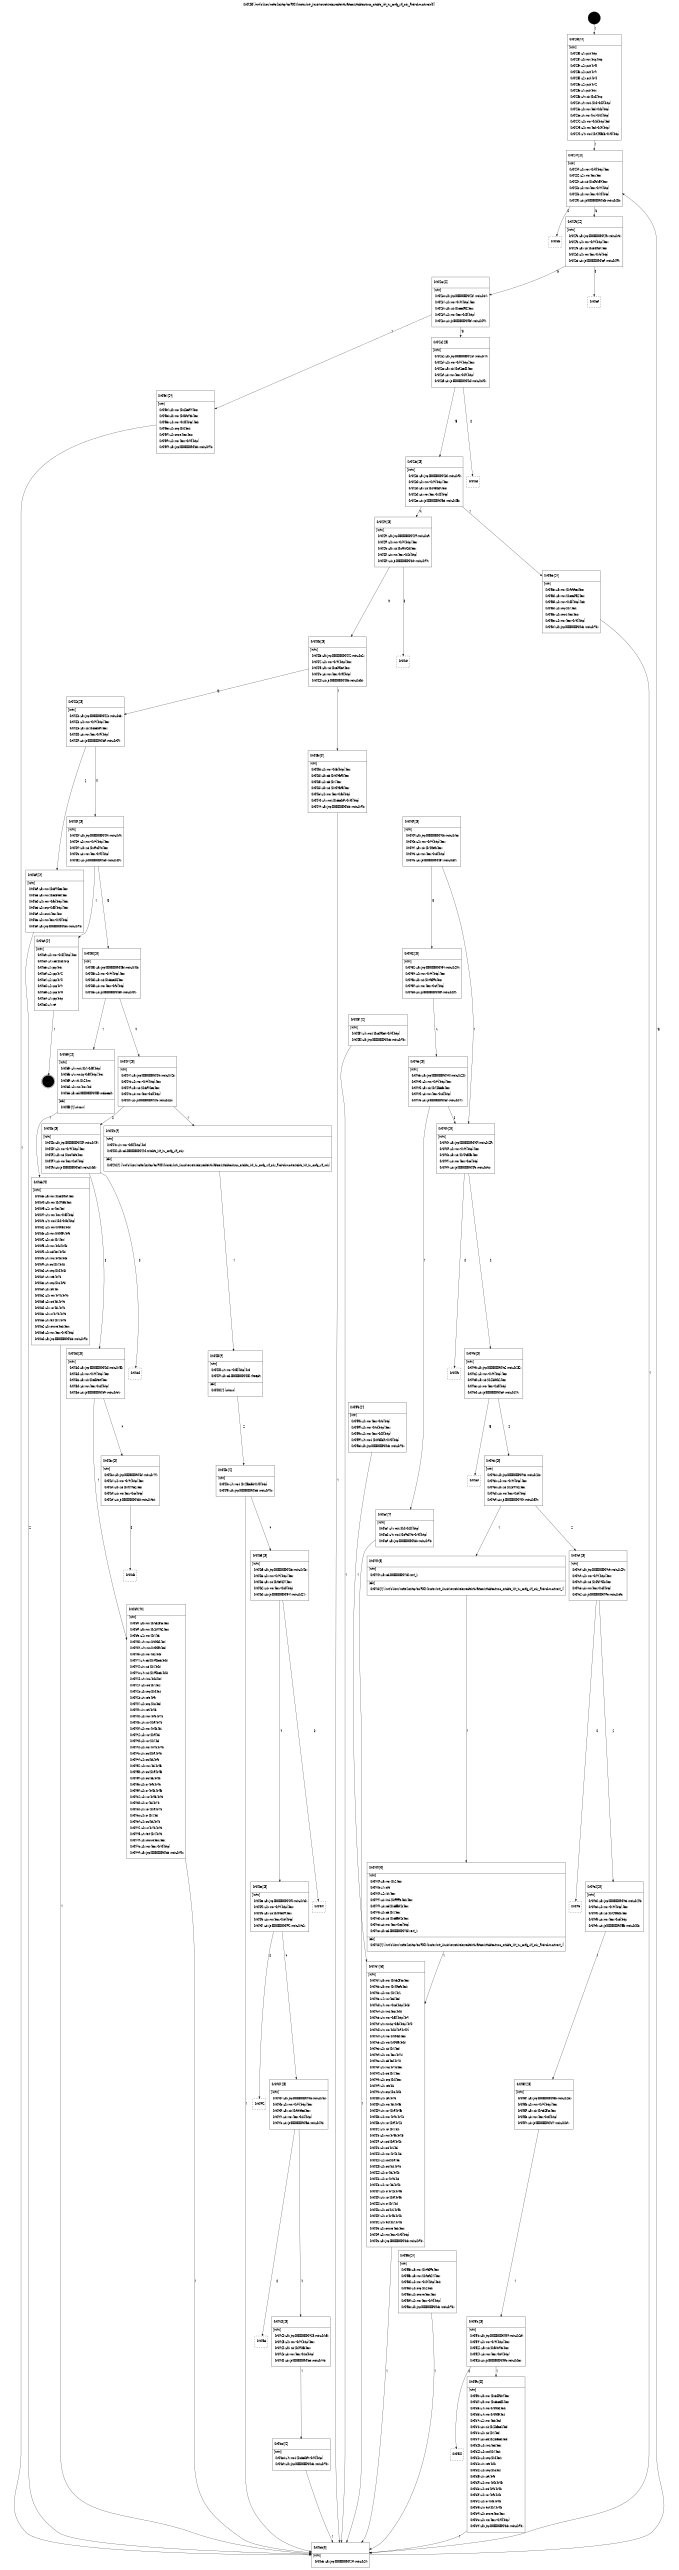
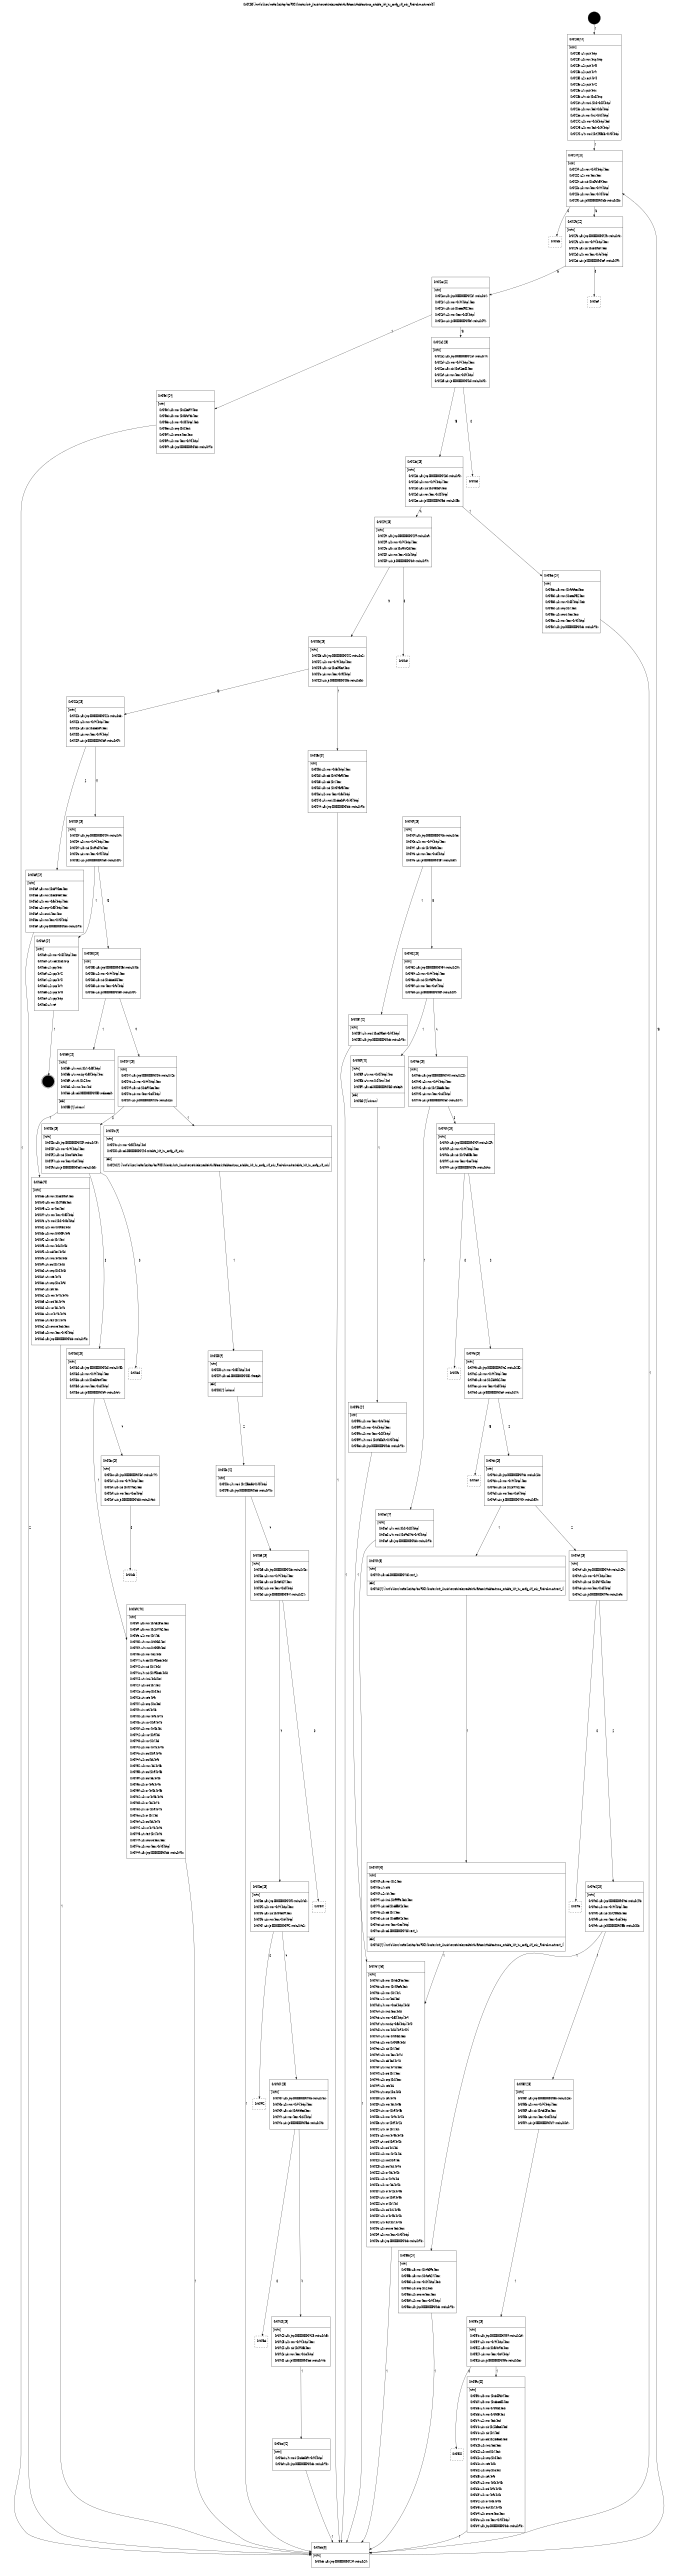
edge "0x401439 [25]" -> "0x401484 [25]": now "0x401439 [25]" -> "0x401851 [12]"
node "0x401589 [13]": added
edge "0x4014e8 [25]" -> "0x401556 [27]": added, label "1"
